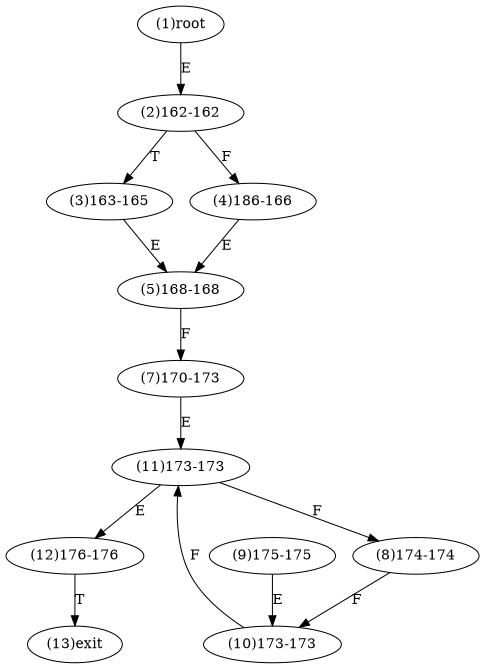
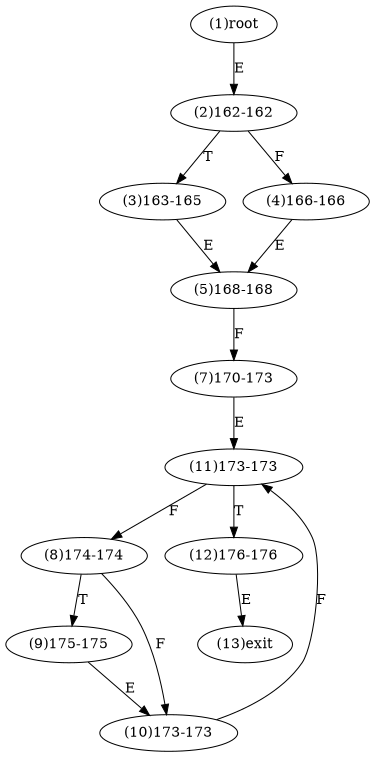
node "(4)186-166": label "(4)186-166" -> "(4)166-166"
edge "(11)173-173" -> "(12)176-176": label "E" -> "T"
edge "(8)174-174" -> "(9)175-175": added, label "T"
edge "(12)176-176" -> "(13)exit": label "T" -> "E"
